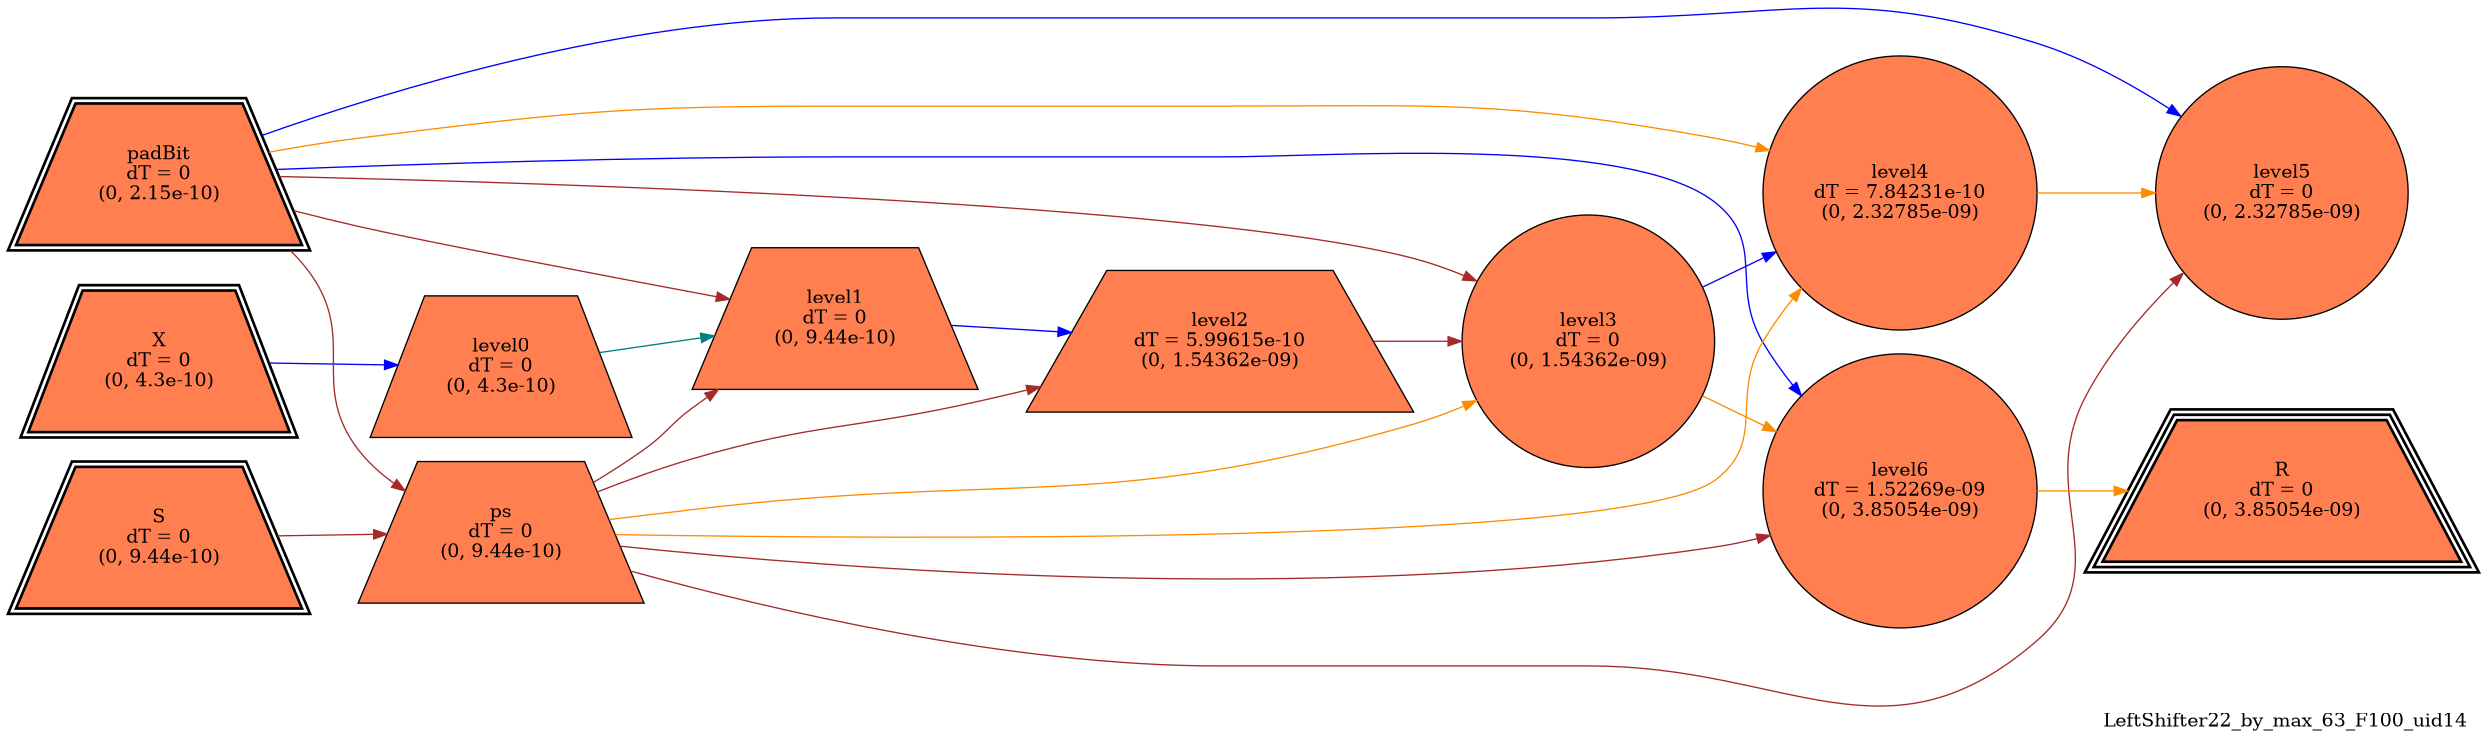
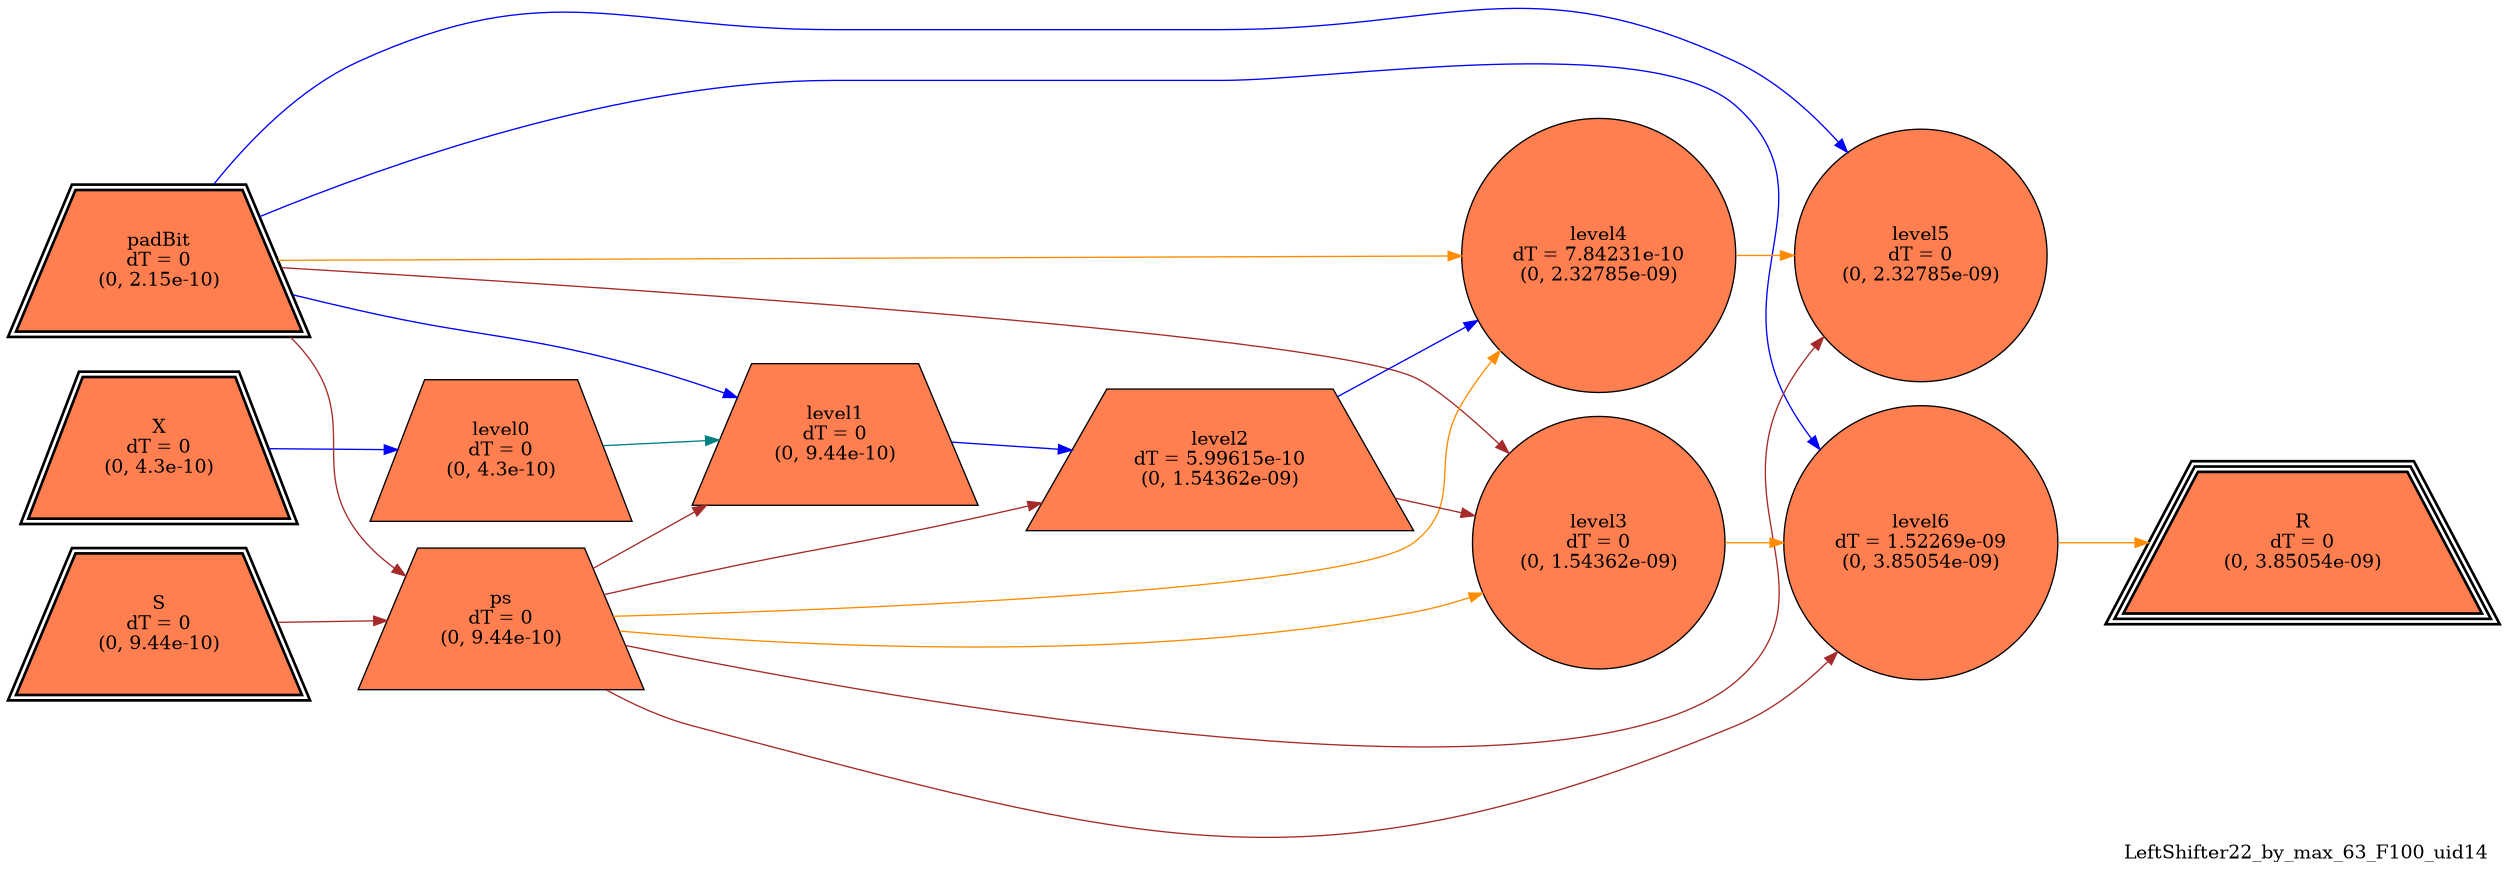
edge "padBit dT = 0 (0, 2.15e-10)" -> "level1 dT = 0 (0, 9.44e-10)": color brown -> blue
edge "level3 dT = 0 (0, 1.54362e-09)" -> "level4 dT = 7.84231e-10 (0, 2.32785e-09)": now "level2 dT = 5.99615e-10 (0, 1.54362e-09)" -> "level4 dT = 7.84231e-10 (0, 2.32785e-09)"
